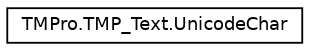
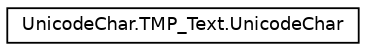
node "TMPro.TMP_Text.UnicodeChar": label "TMPro.TMP_Text.UnicodeChar" -> "UnicodeChar.TMP_Text.UnicodeChar"
